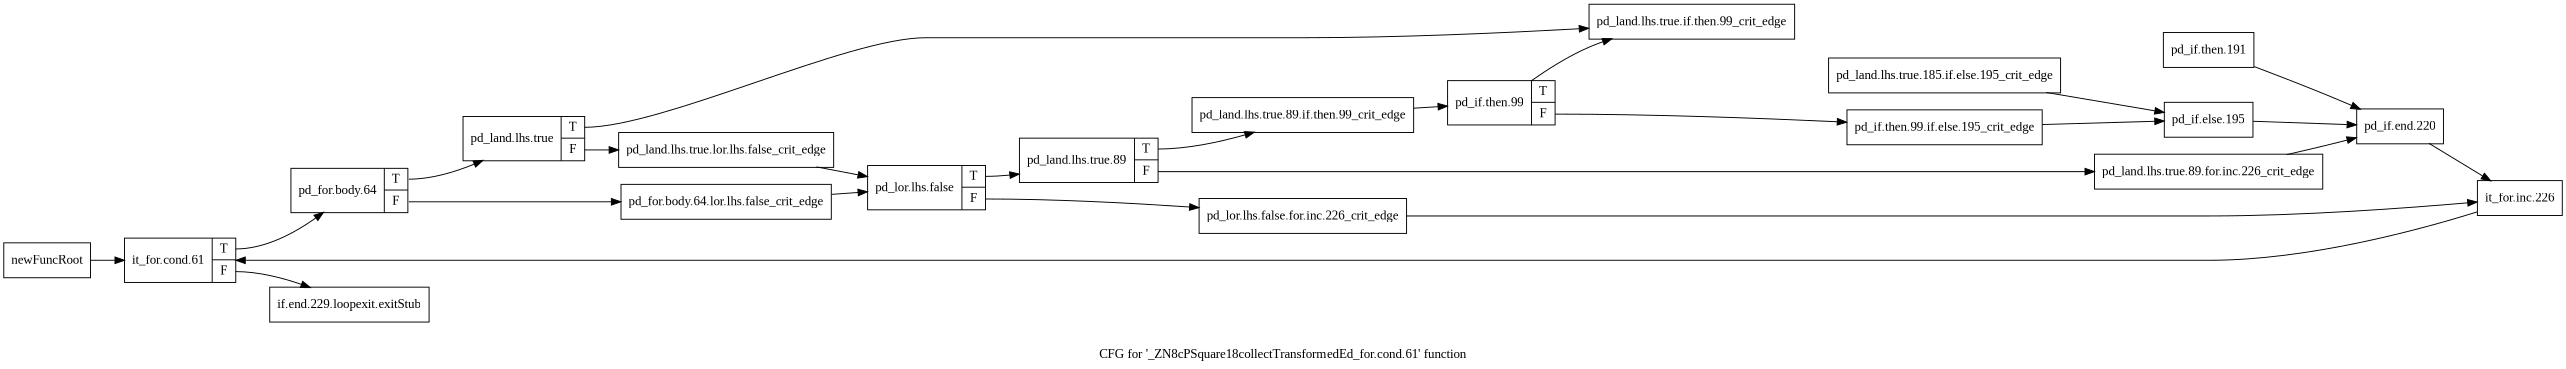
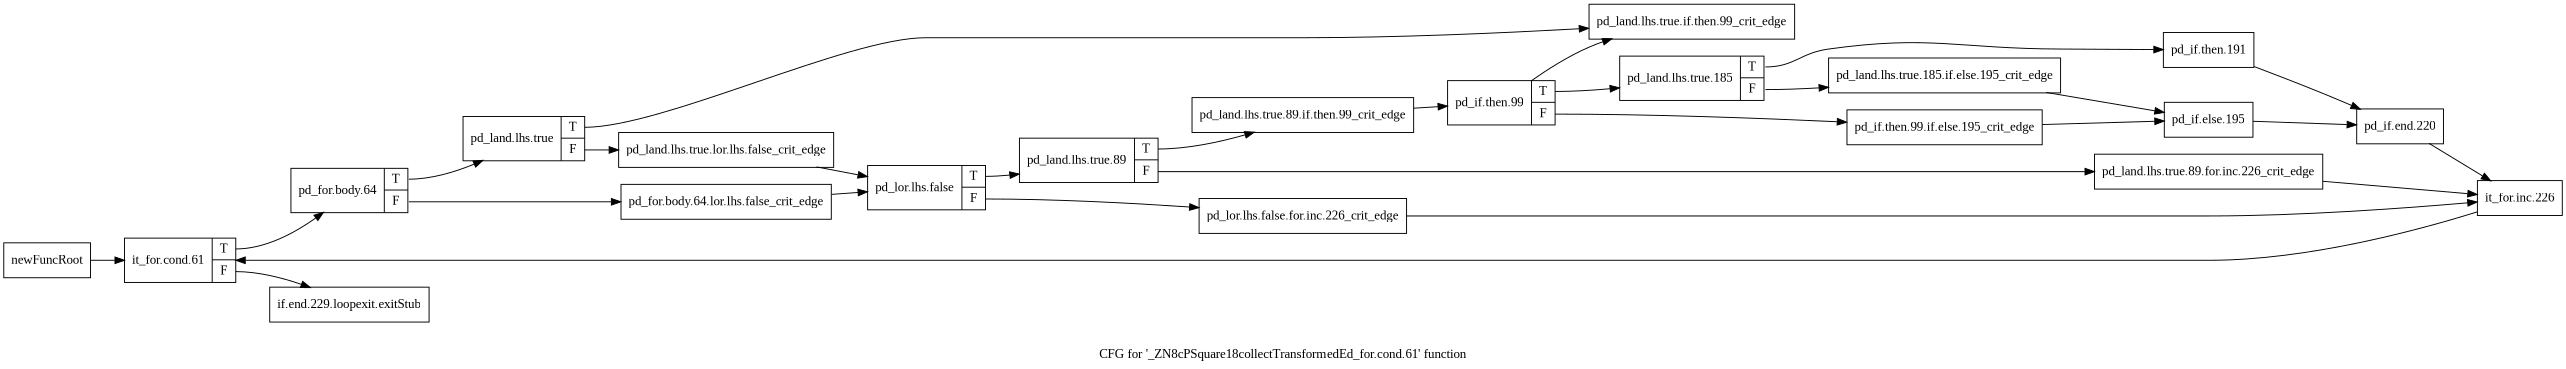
node "pd_land.lhs.true.185": added
edge "pd_land.lhs.true.89.for.inc.226_crit_edge" -> "pd_if.end.220": now "pd_land.lhs.true.89.for.inc.226_crit_edge" -> "it_for.inc.226"
